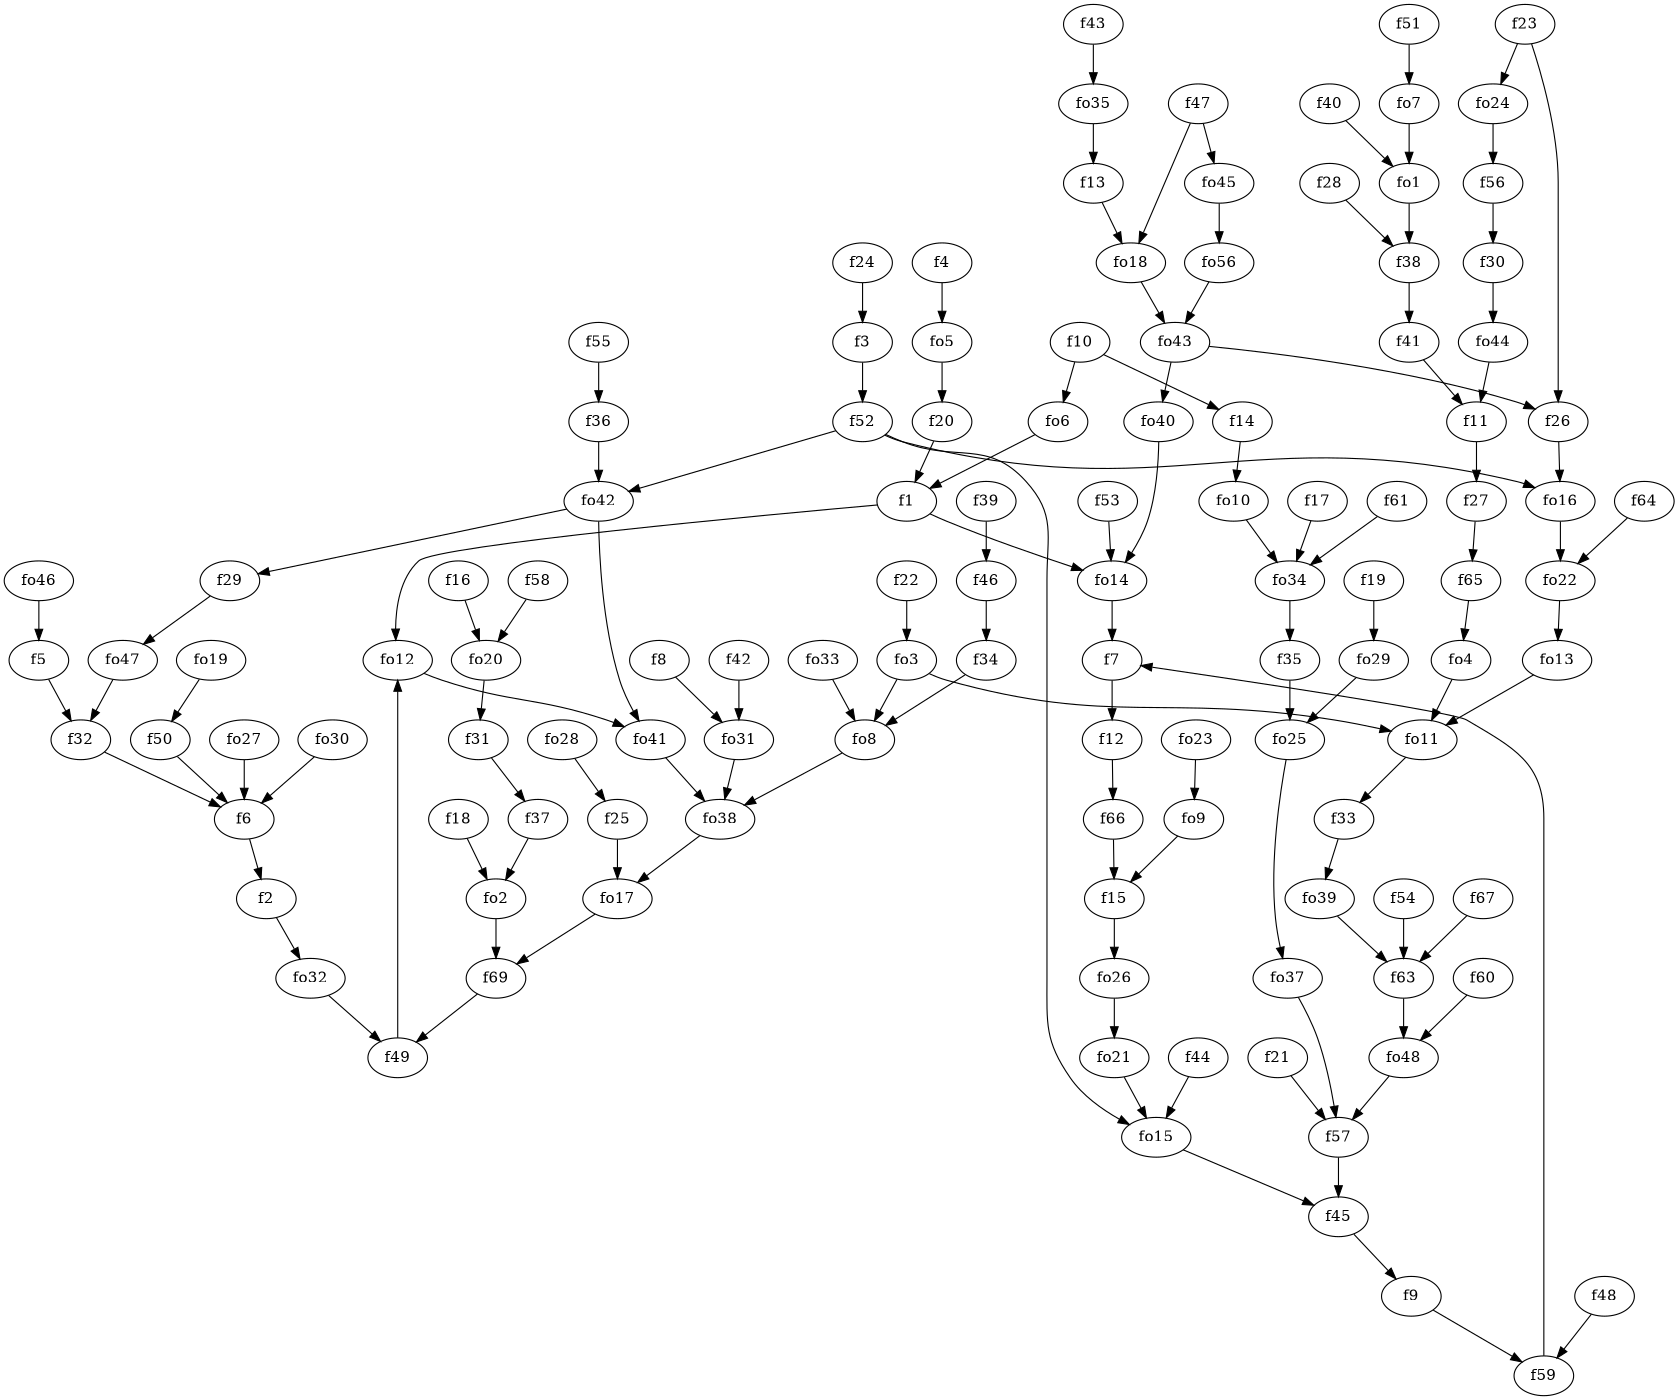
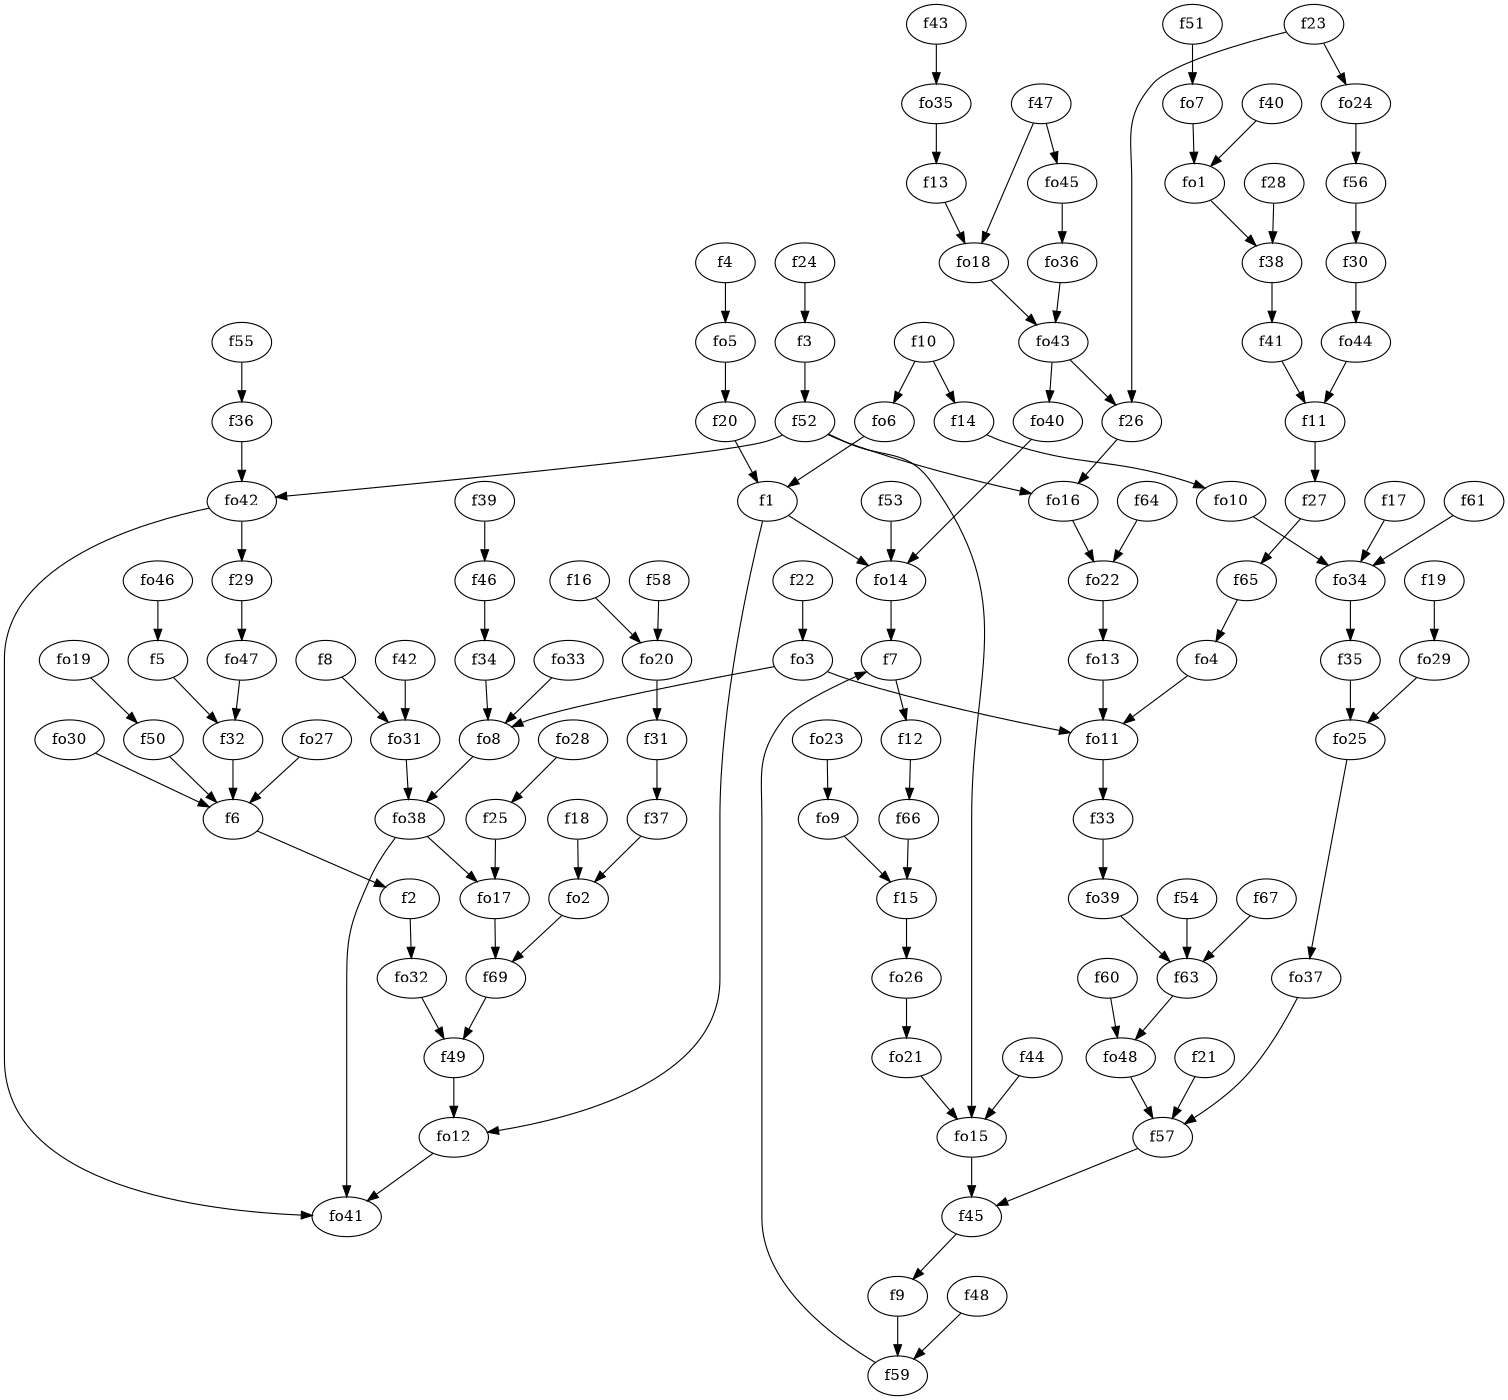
node "fo56": label "fo56" -> "fo36"
edge "fo41" -> "fo38": reversed
